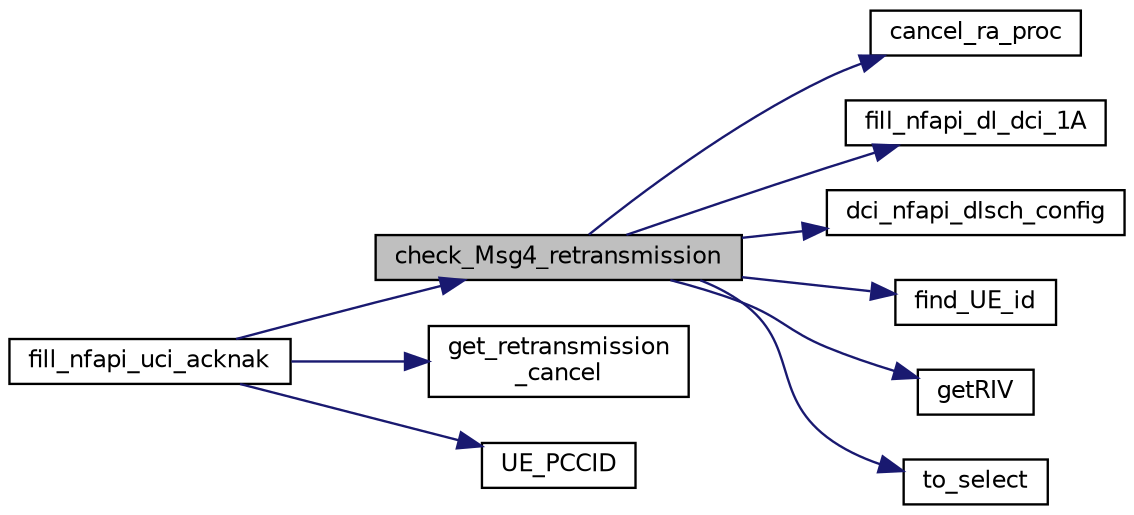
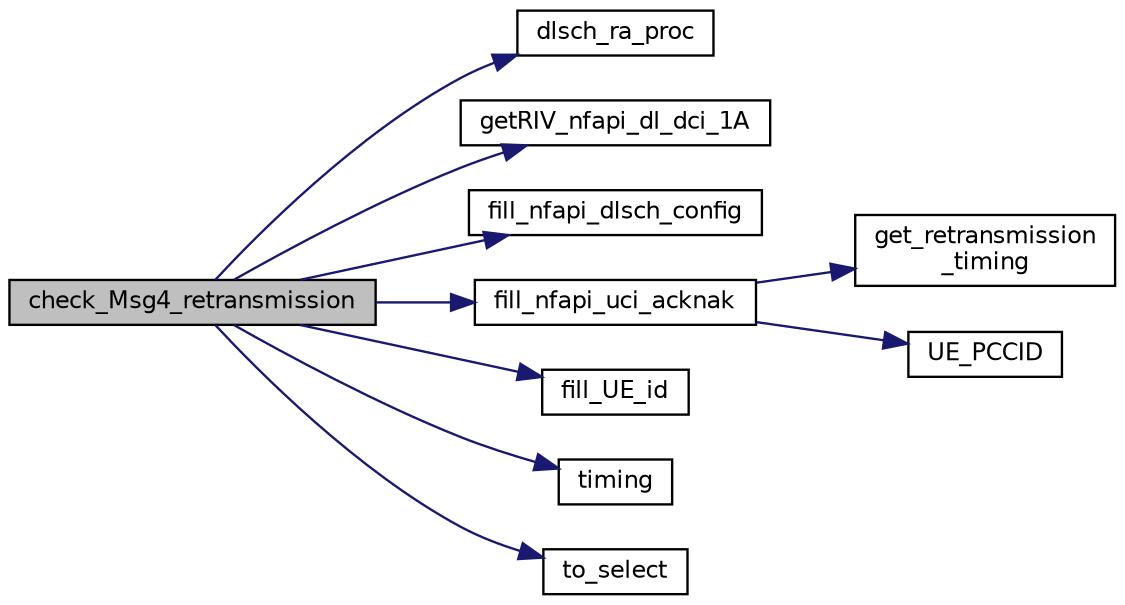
node "cancel_ra_proc": label "cancel_ra_proc" -> "dlsch_ra_proc"
node "fill_nfapi_dl_dci_1A": label "fill_nfapi_dl_dci_1A" -> "getRIV_nfapi_dl_dci_1A"
node "dci_nfapi_dlsch_config": label "dci_nfapi_dlsch_config" -> "fill_nfapi_dlsch_config"
node "find_UE_id": label "find_UE_id" -> "fill_UE_id"
edge "fill_nfapi_uci_acknak" -> "check_Msg4_retransmission": reversed
node "get_retransmission _cancel": label "get_retransmission _cancel" -> "get_retransmission _timing"
node "getRIV": label "getRIV" -> "timing"
